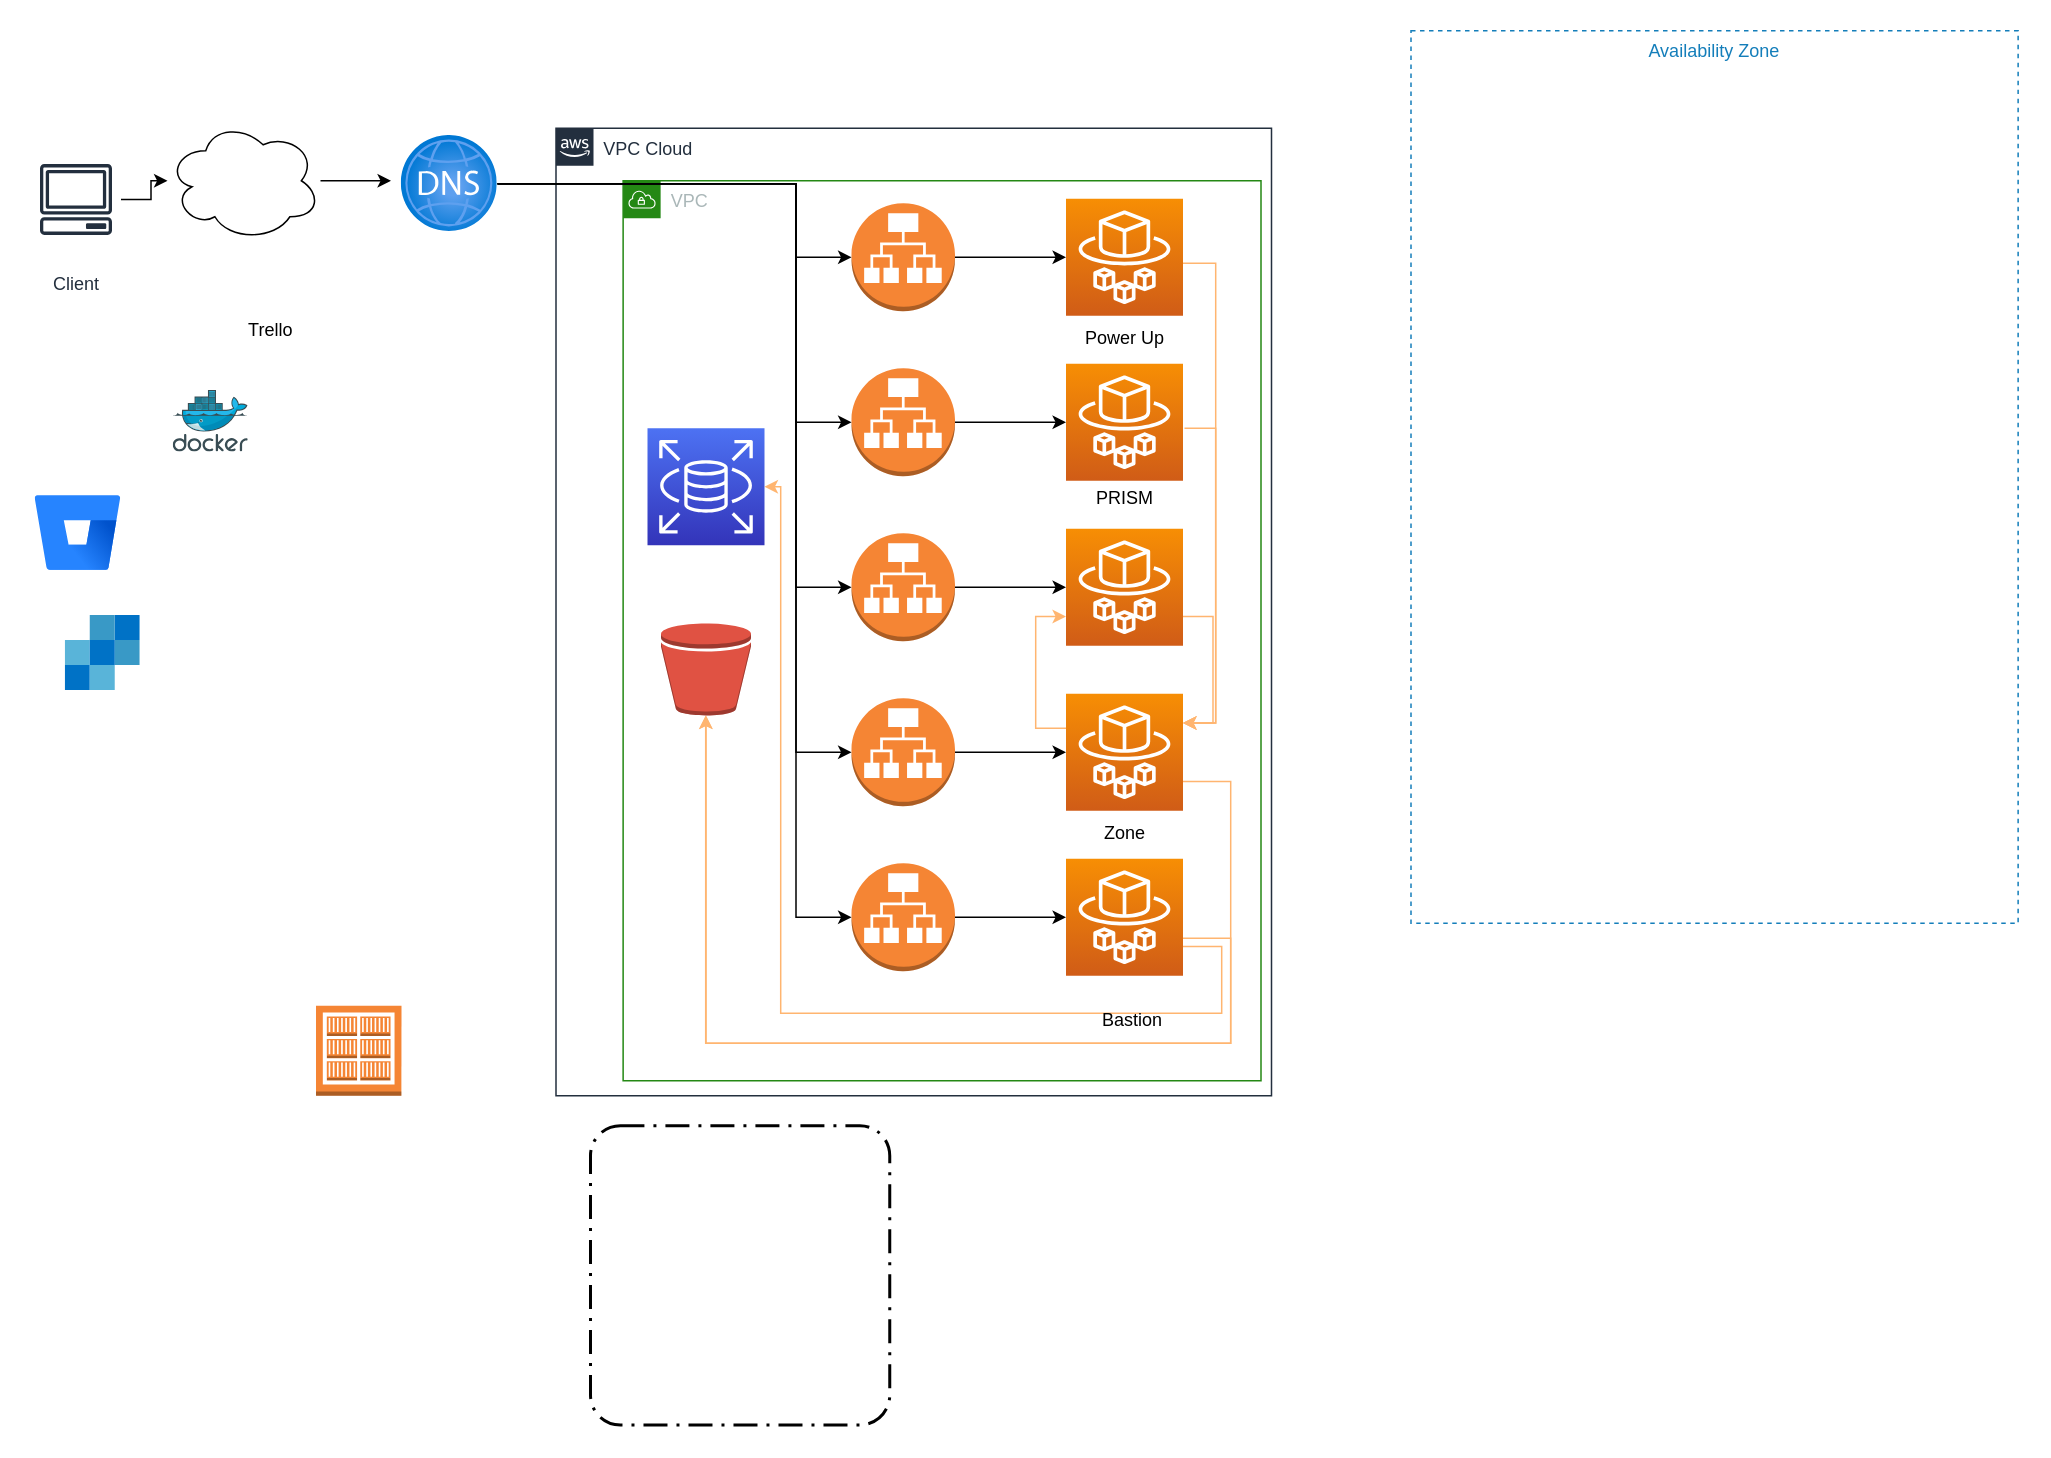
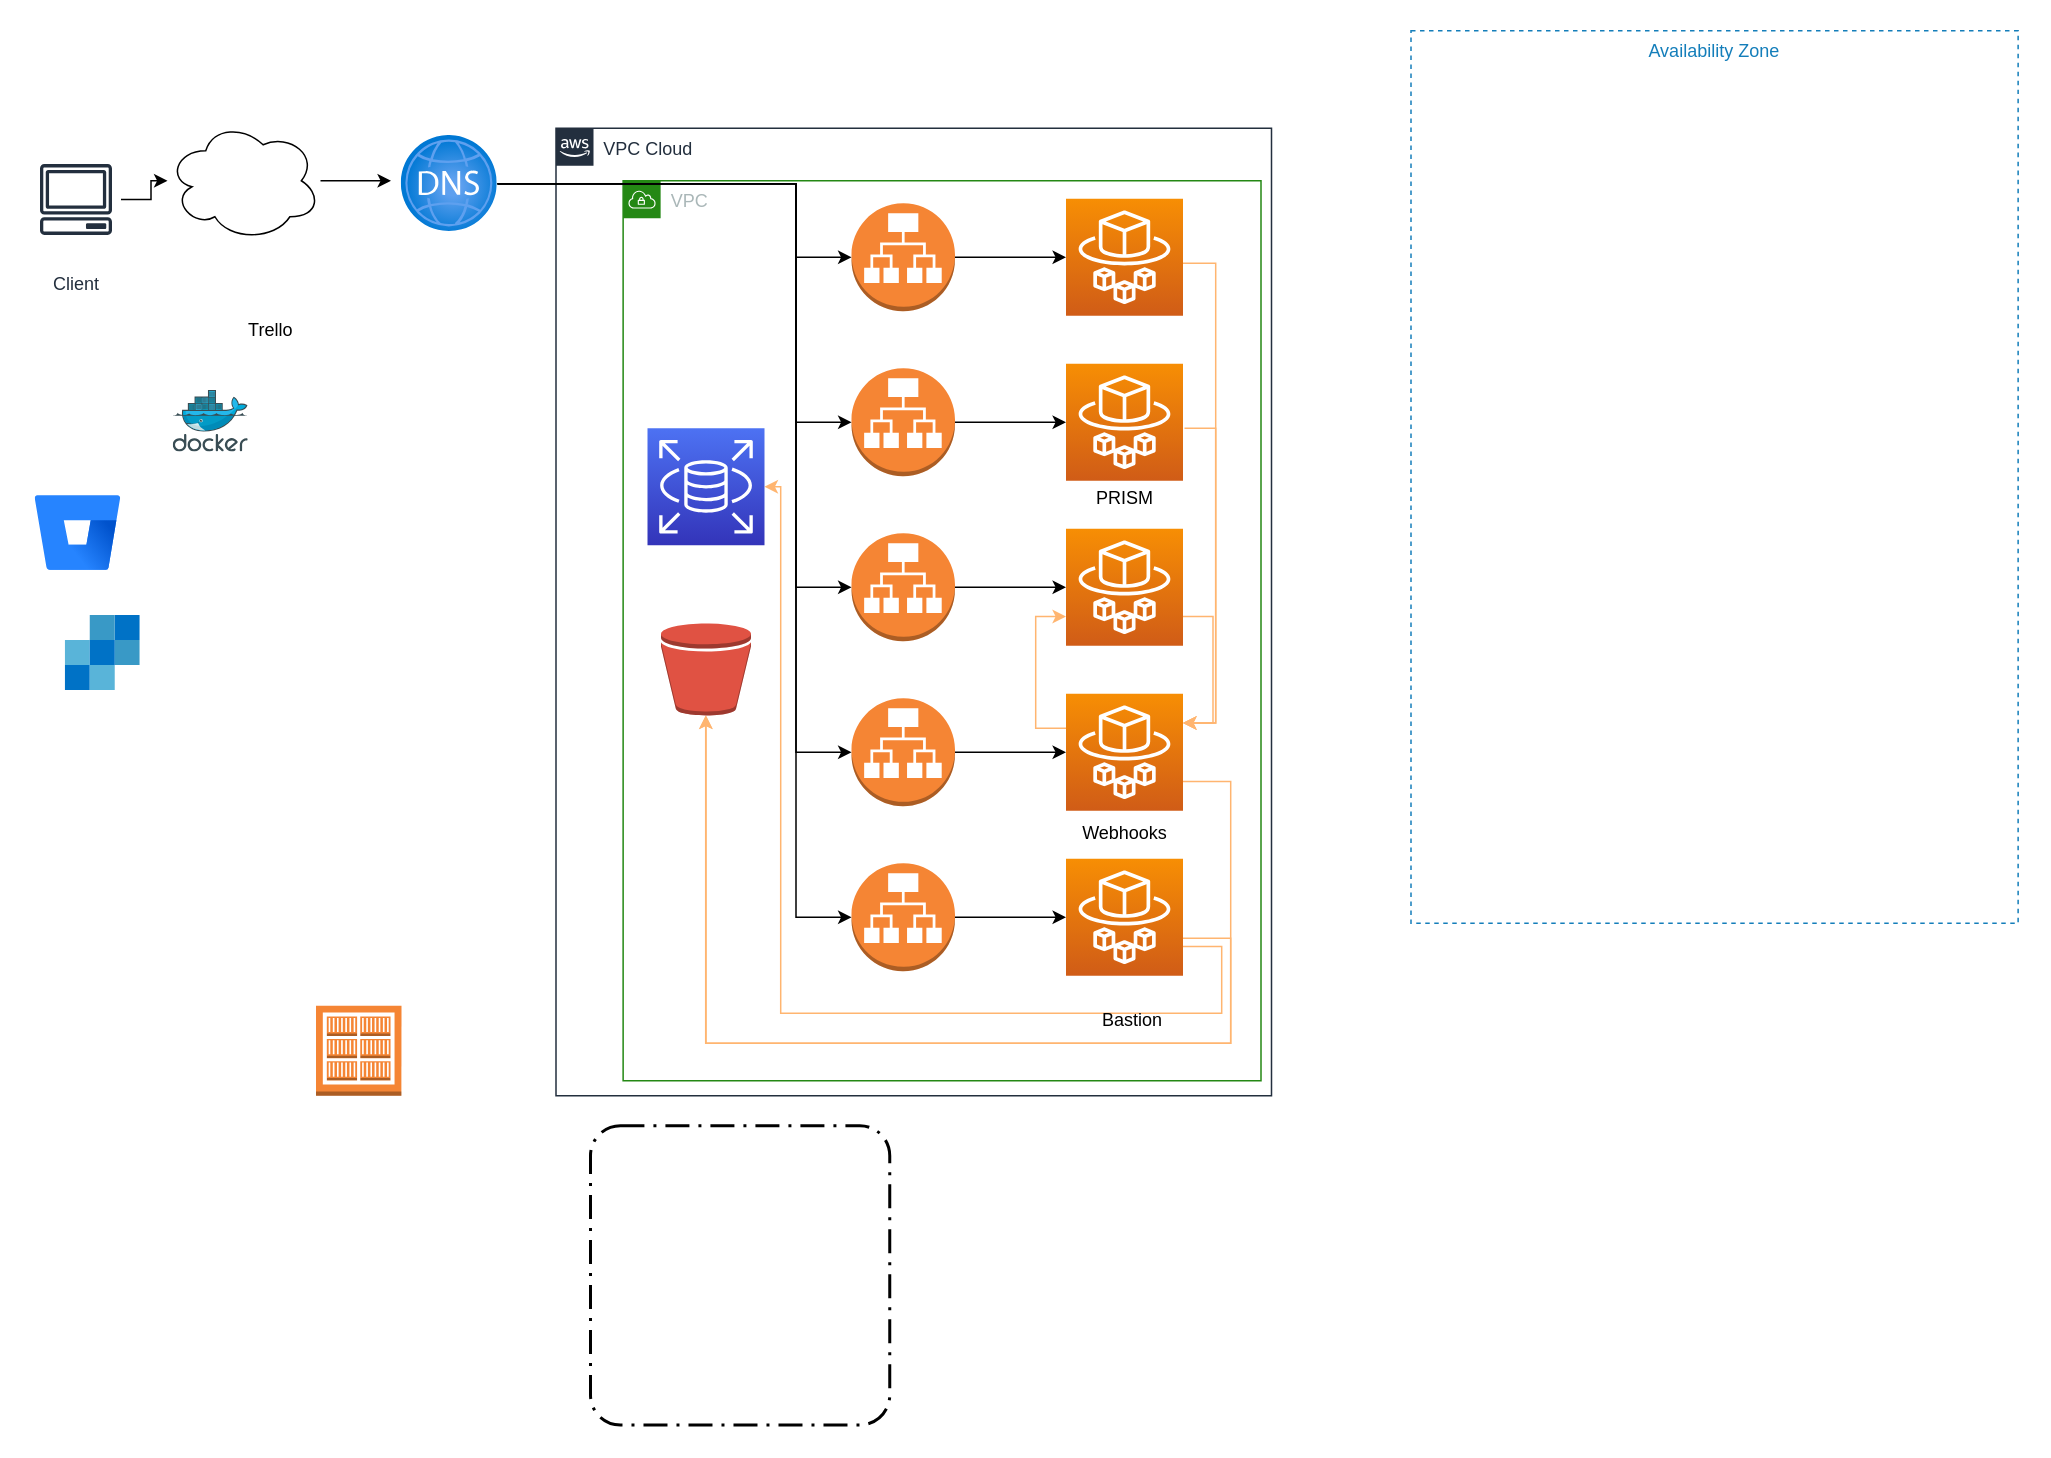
node "Power Up": removed
node "Zone": label "Zone" -> "Webhooks"
